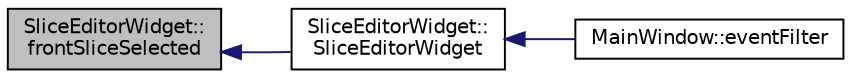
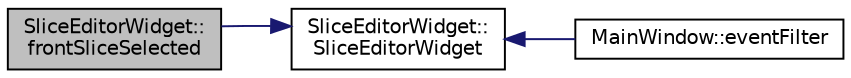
edge "SliceEditorWidget:: SliceEditorWidget" -> "SliceEditorWidget:: frontSliceSelected": reversed
